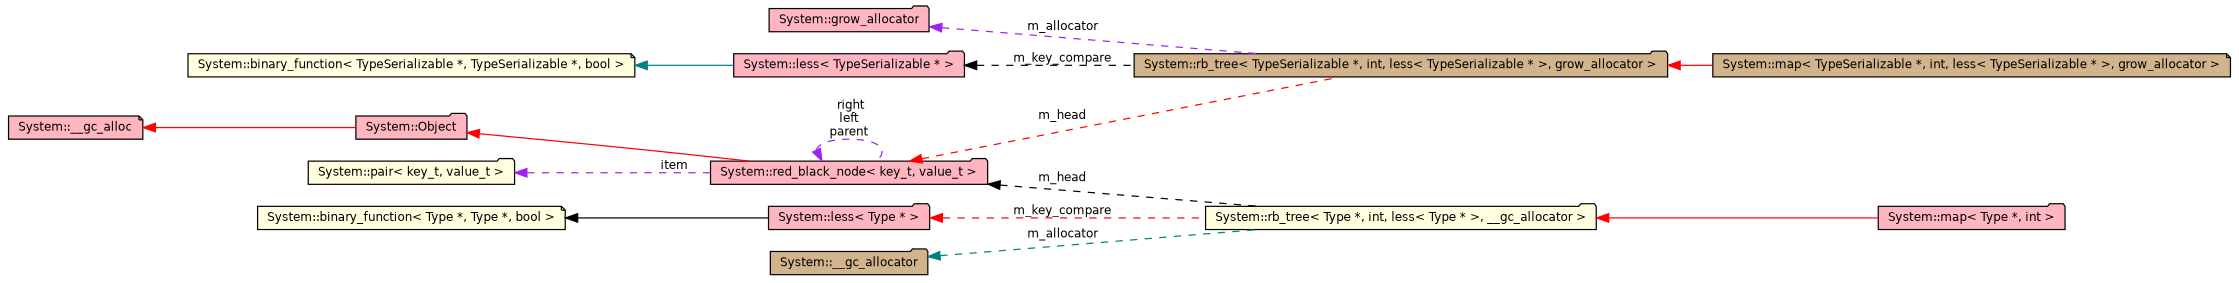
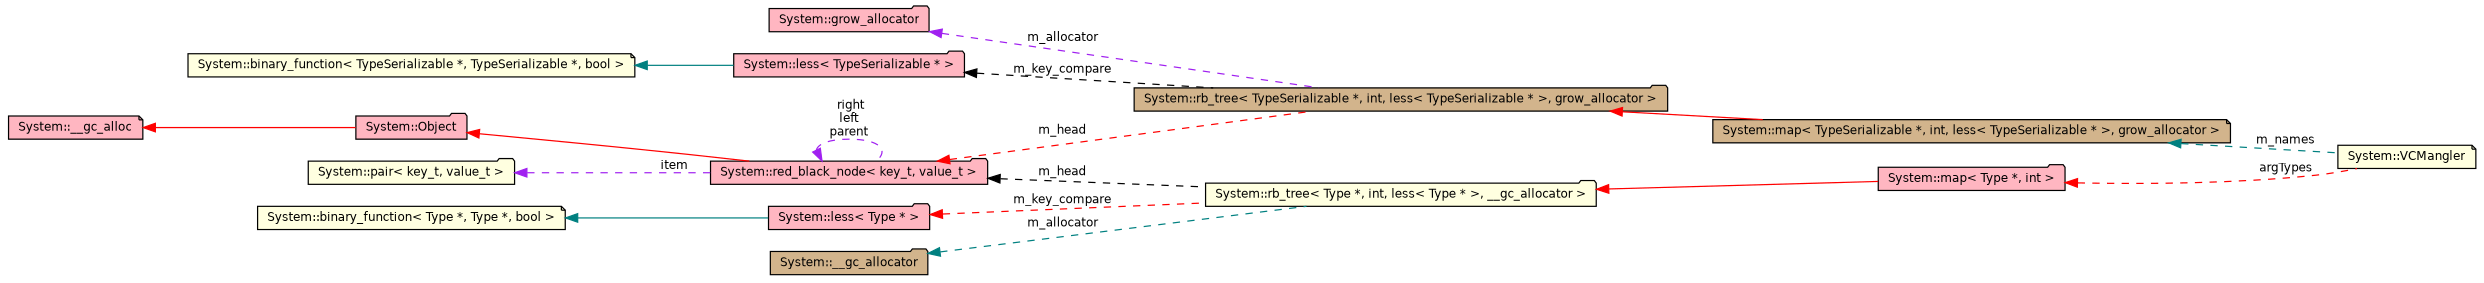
node "System::VCMangler": added
edge "System::less< Type * >" -> "System::binary_function< Type *, Type *, bool >": color black -> teal
